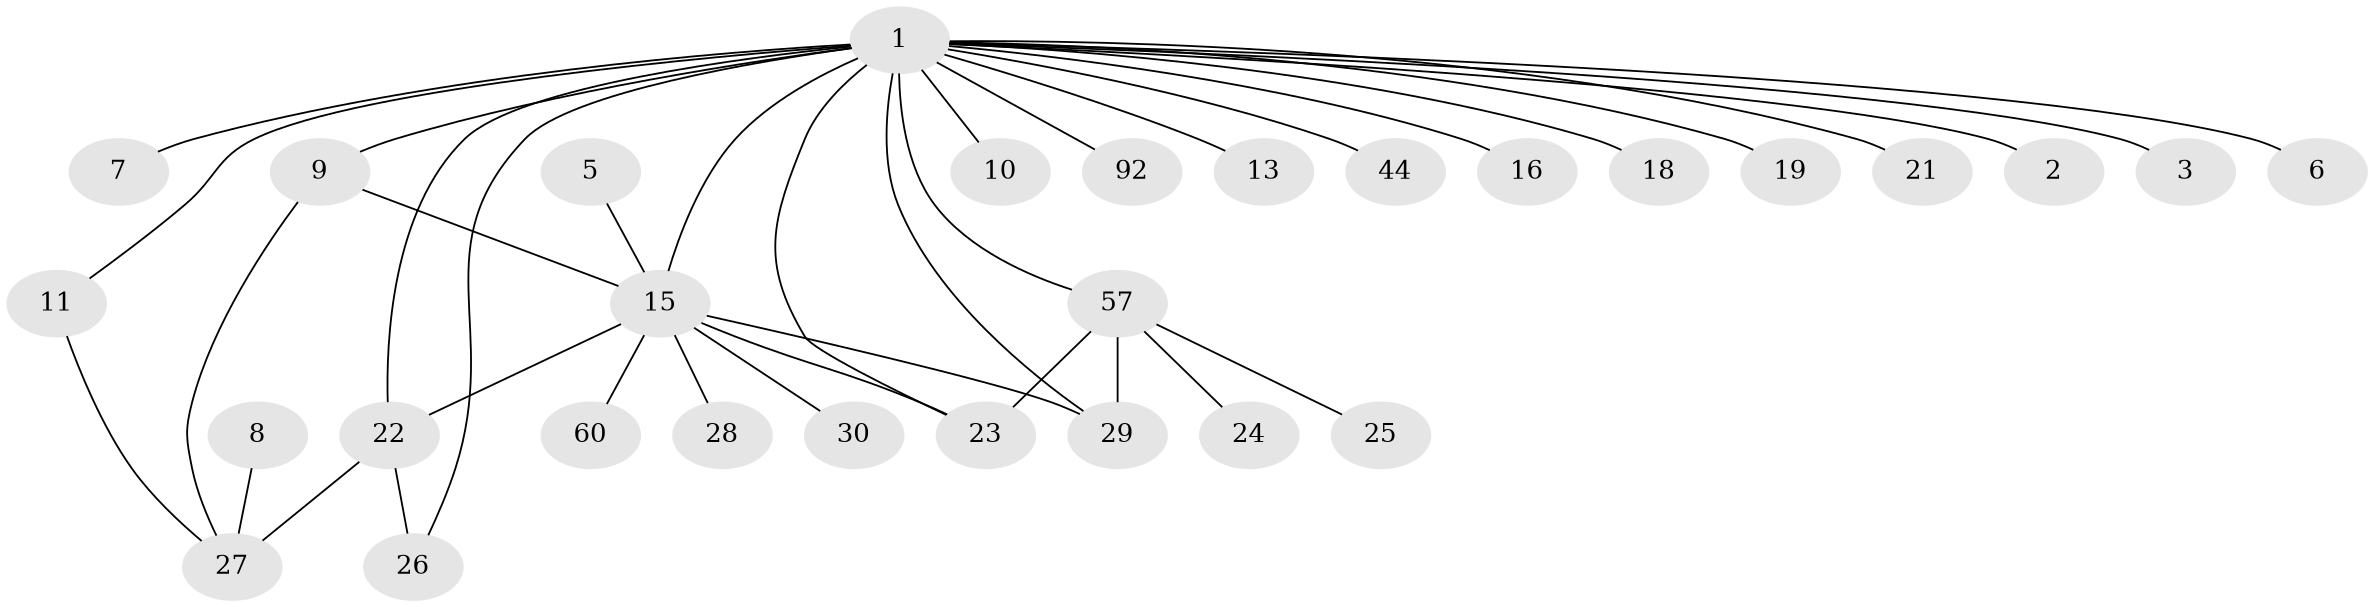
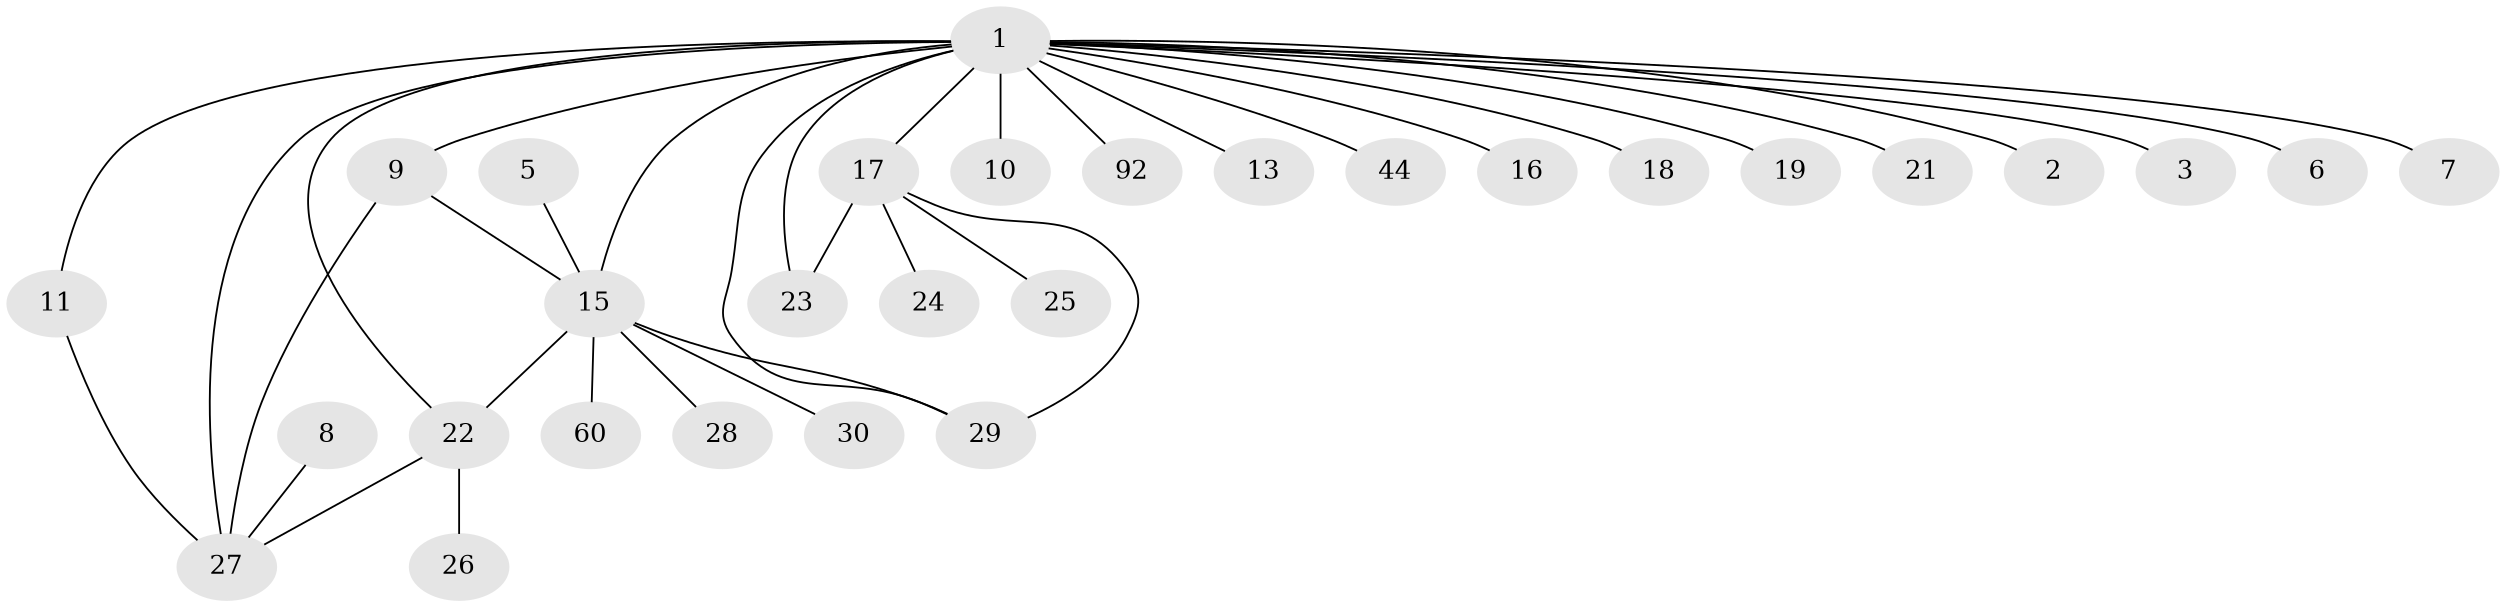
edge "1" -- "26": now "1" -- "27"
node "57": label "57" -> "17"
edge "15" -- "23": removed
